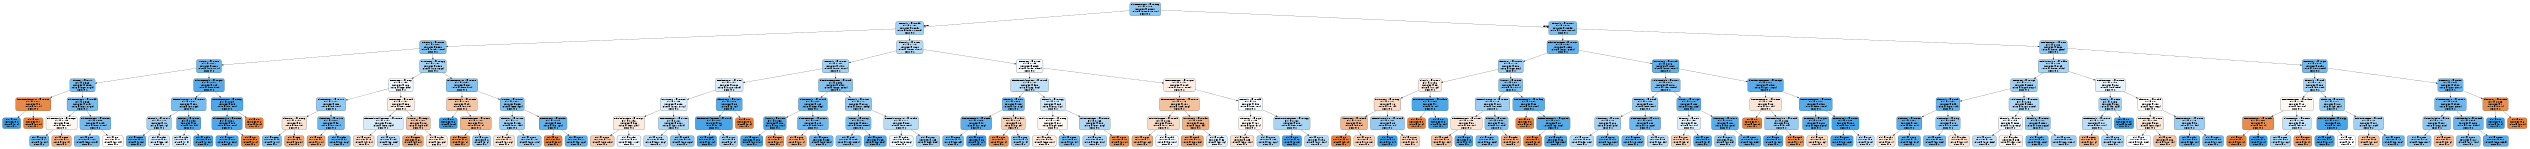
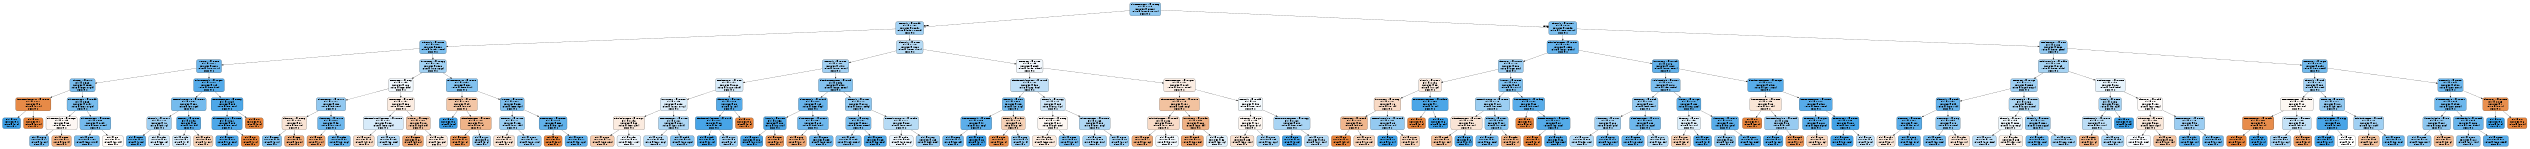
node "gini = 0.091 samples = 55 value = [4, 80] class = 1": fillcolor #43a2e6 -> #f5d0b5
node "gini = 0.142 samples = 15 value = [24, 2] class = 0": fillcolor #e78c49 -> #9ccef2
